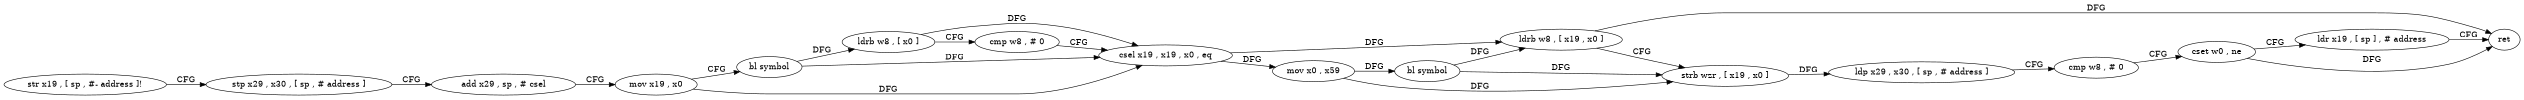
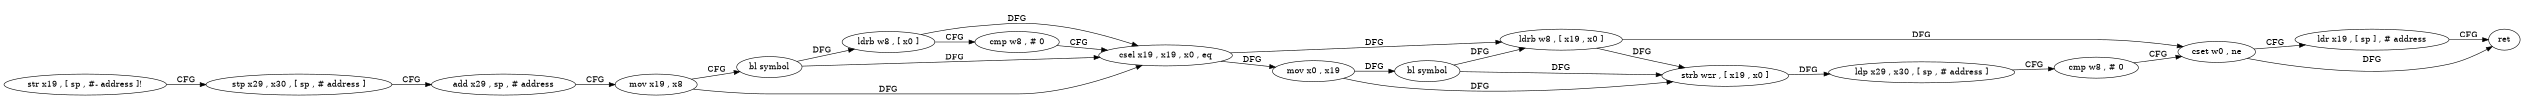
edge "ldrb w8 , [ x19 , x0 ]" -> "ret": now "ldrb w8 , [ x19 , x0 ]" -> "cset w0 , ne"
edge "ldrb w8 , [ x19 , x0 ]" -> "strb wzr , [ x19 , x0 ]": label "CFG" -> "DFG"
node "mov x0 , x59": label "mov x0 , x59" -> "mov x0 , x19"
node "add x29 , sp , # csel": label "add x29 , sp , # csel" -> "add x29 , sp , # address"
node "mov x19 , x0": label "mov x19 , x0" -> "mov x19 , x8"
